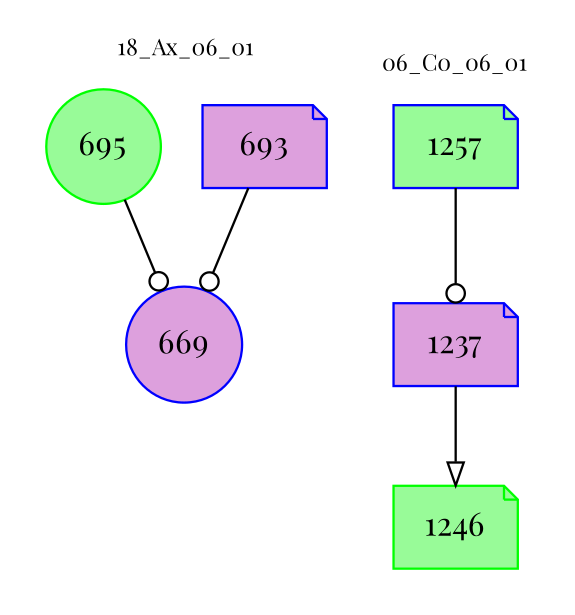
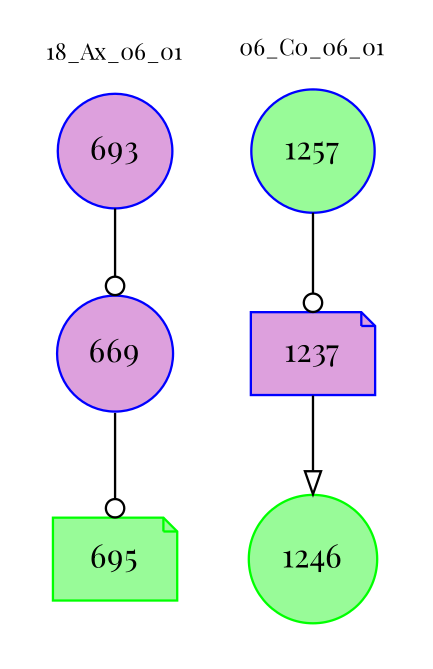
node "695": shape circle -> note
node "693": shape note -> circle
node "1257": shape note -> circle
edge "695" -> "669": reversed
node "1246": shape note -> circle
